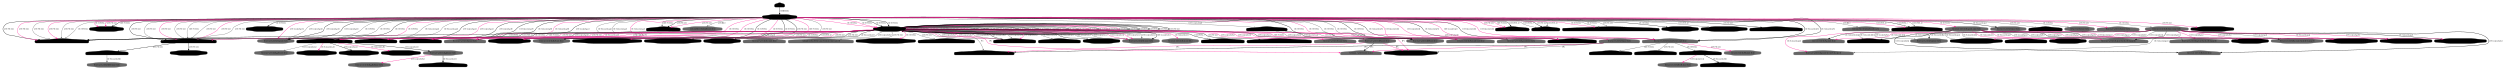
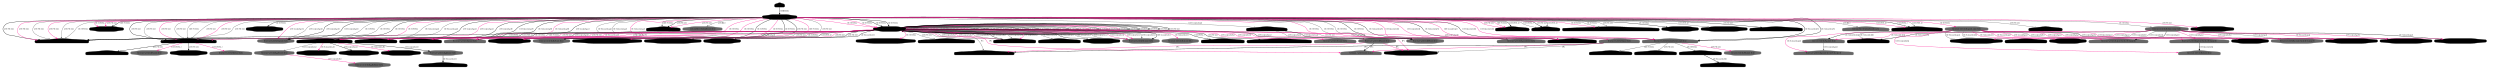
node "BrowserActivity$3(onClick)": removed
node "HelperUnit$2(onClick)": removed
node "BrowserActivity$39(onClick)": removed
edge "BrowserActivity$28(onLongClick)" -> "BrowserActivity$56(onClick)": now "BrowserActivity$47(onCheckedChanged)" -> "BrowserActivity$56(onClick)"
edge "BrowserActivity$24(onLongClick)" -> "BrowserActivity$47(onCheckedChanged)": color gray40 -> deeppink
edge "BrowserActivity$24(onLongClick)" -> "BrowserActivity$52(onCheckedChanged)": color black -> deeppink
node "BrowserActivity$20(onClick)": removed
node "DialogInterface$OnCancelListener(onCancel)": removed
node "BrowserActivity$12(onItemClick)": removed
node "BrowserActivity$46(onClick)": removed
edge "BrowserActivity$24(onLongClick)" -> "BrowserActivity$56(onClick)": color black -> deeppink
edge "BrowserActivity$28(onLongClick)" -> "BrowserActivity$49(onCheckedChanged)": now "BrowserActivity$45(onClick)" -> "BrowserActivity$49(onCheckedChanged)"
node "BrowserActivity$85(onClick)": added
node "BrowserActivity$87(onClick)": added
edge "BrowserActivity$44$5(onClick)" -> "BrowserActivity$44$5$1(onClick)": now "BrowserActivity$44$2(onClick)" -> "BrowserActivity$44$5$1(onClick)"
node "BrowserActivity$86$1(onClick)": removed
node "BrowserActivity$82$2(onClick)": removed
